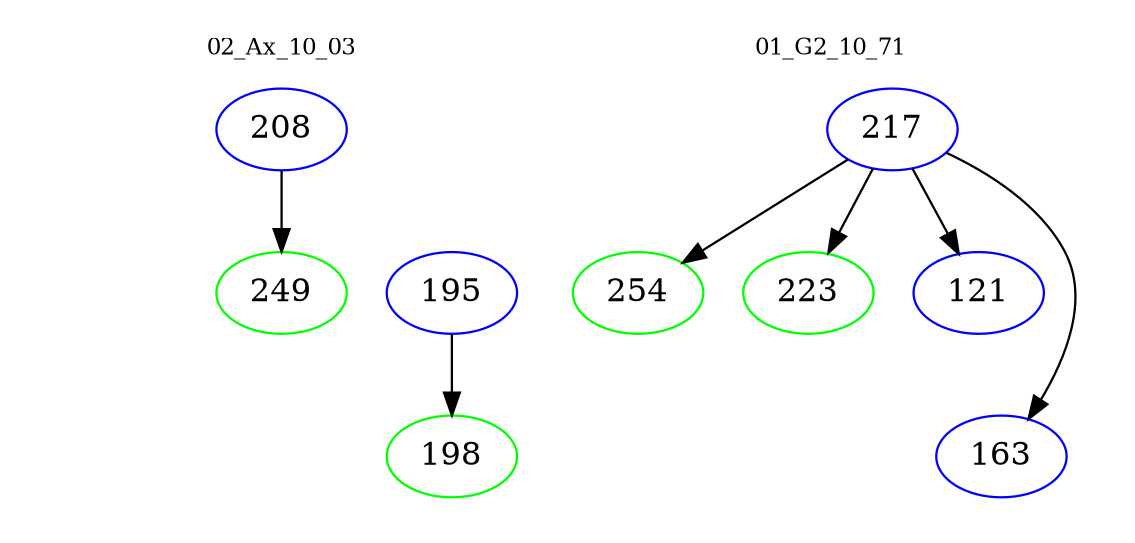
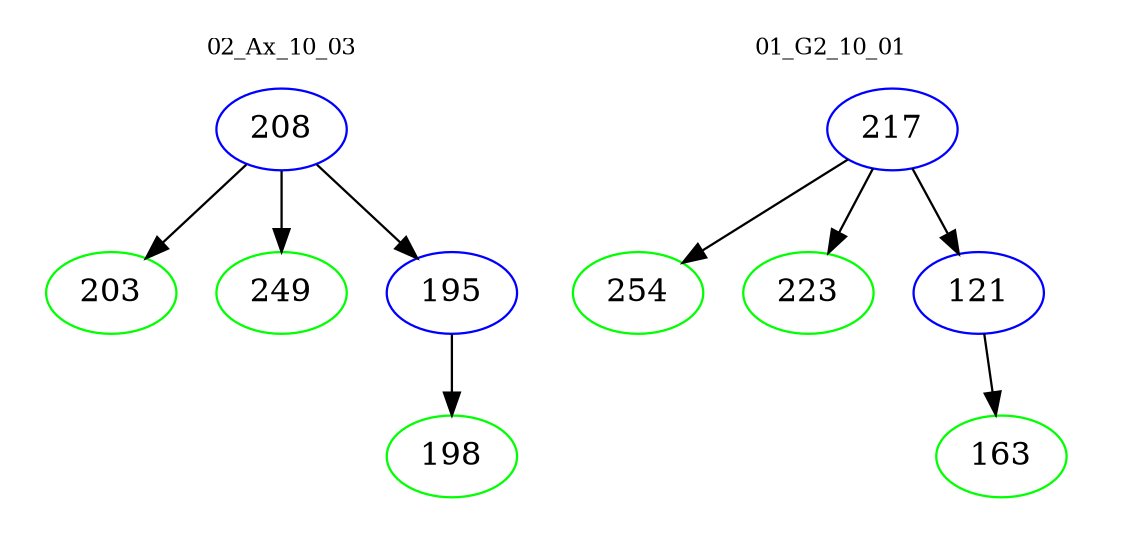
cluster "01_G2_10_71": label "01_G2_10_71" -> "01_G2_10_01"
edge "208" -> "195": added
edge "217" -> "163": now "121" -> "163"
node "203": added
node "163": color blue -> green
